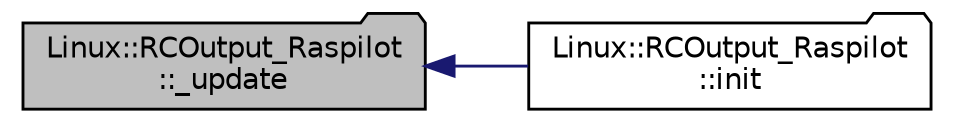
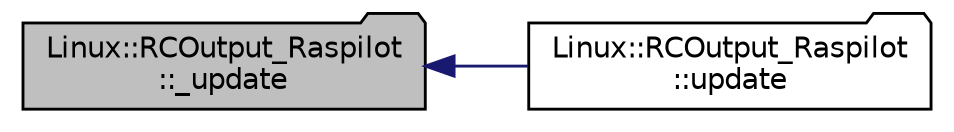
node "Linux::RCOutput_Raspilot ::init": label "Linux::RCOutput_Raspilot ::init" -> "Linux::RCOutput_Raspilot ::update"
